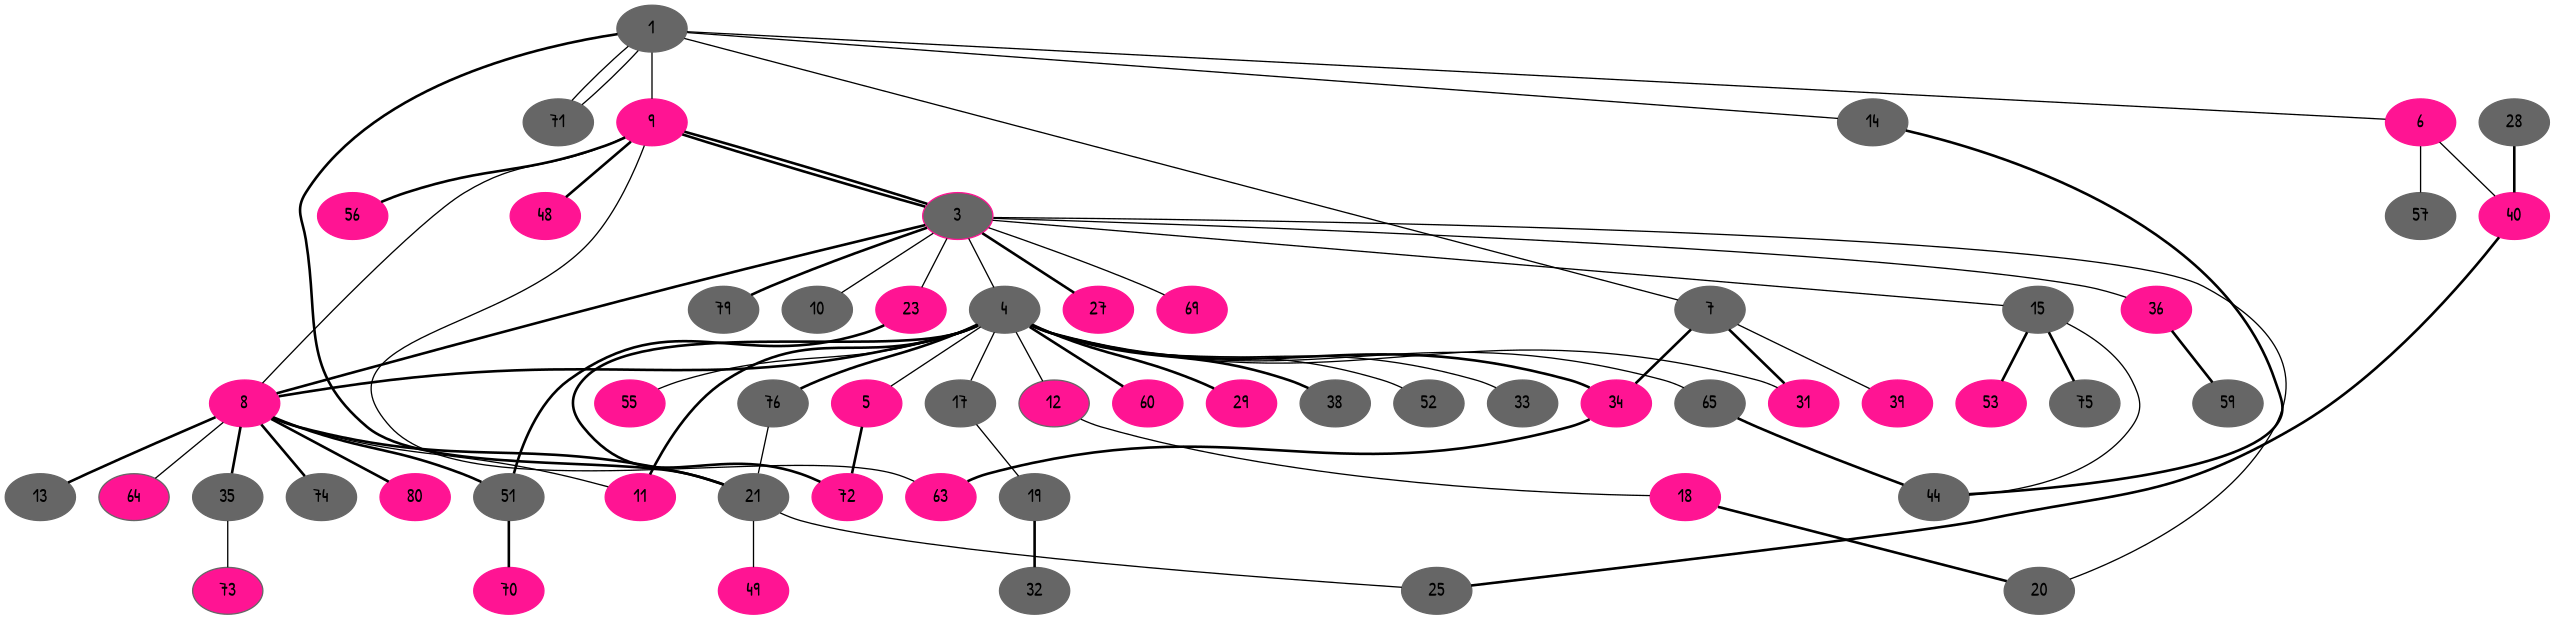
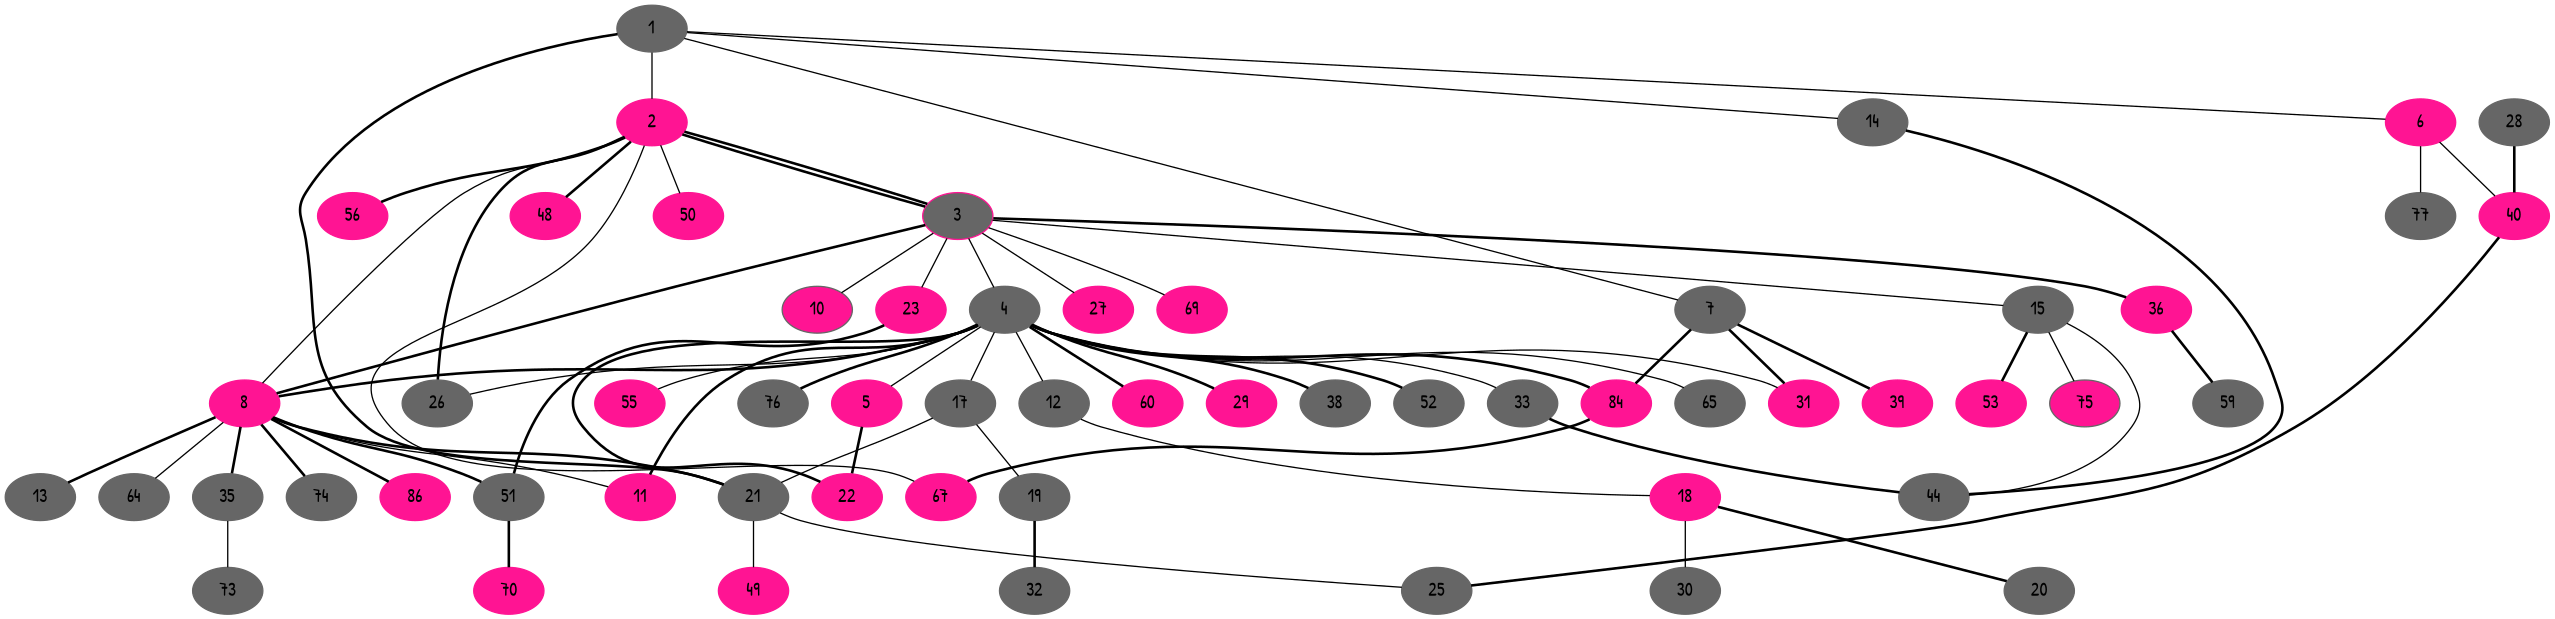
node "71": removed
node "9": label "9" -> "2"
node "50": added
node "57": label "57" -> "77"
edge "3" -- "20": removed
edge "3" -- "36": style solid -> bold
edge "3" -- "27": style bold -> solid
node "79": removed
node "10": fillcolor gray40 -> deeppink
edge "4" -- "52": style solid -> bold
edge "7" -- "39": style solid -> bold
edge "15" -- "75": style bold -> solid
node "26": added
node "12": fillcolor deeppink -> gray40
node "34": label "34" -> "84"
node "75": fillcolor gray40 -> deeppink
edge "76" -- "21": now "17" -- "21"
edge "65" -- "44": now "33" -- "44"
node "64": fillcolor deeppink -> gray40
node "80": label "80" -> "86"
node "72": label "72" -> "22"
node "63": label "63" -> "67"
node "73": fillcolor deeppink -> gray40
node "30": added
